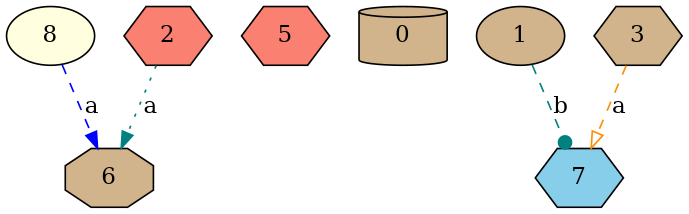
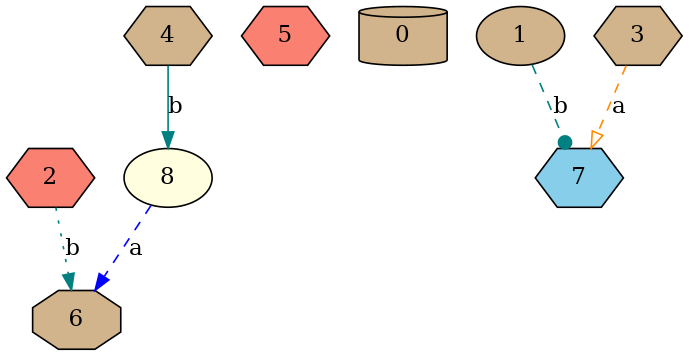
node "4": added
edge "2" -> "6": label "a" -> "b"
